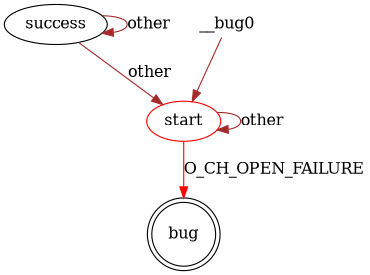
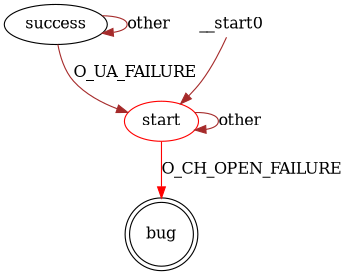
node "__bug0": label "__bug0" -> "__start0"
edge "success" -> "start": label "other" -> "O_UA_FAILURE"
